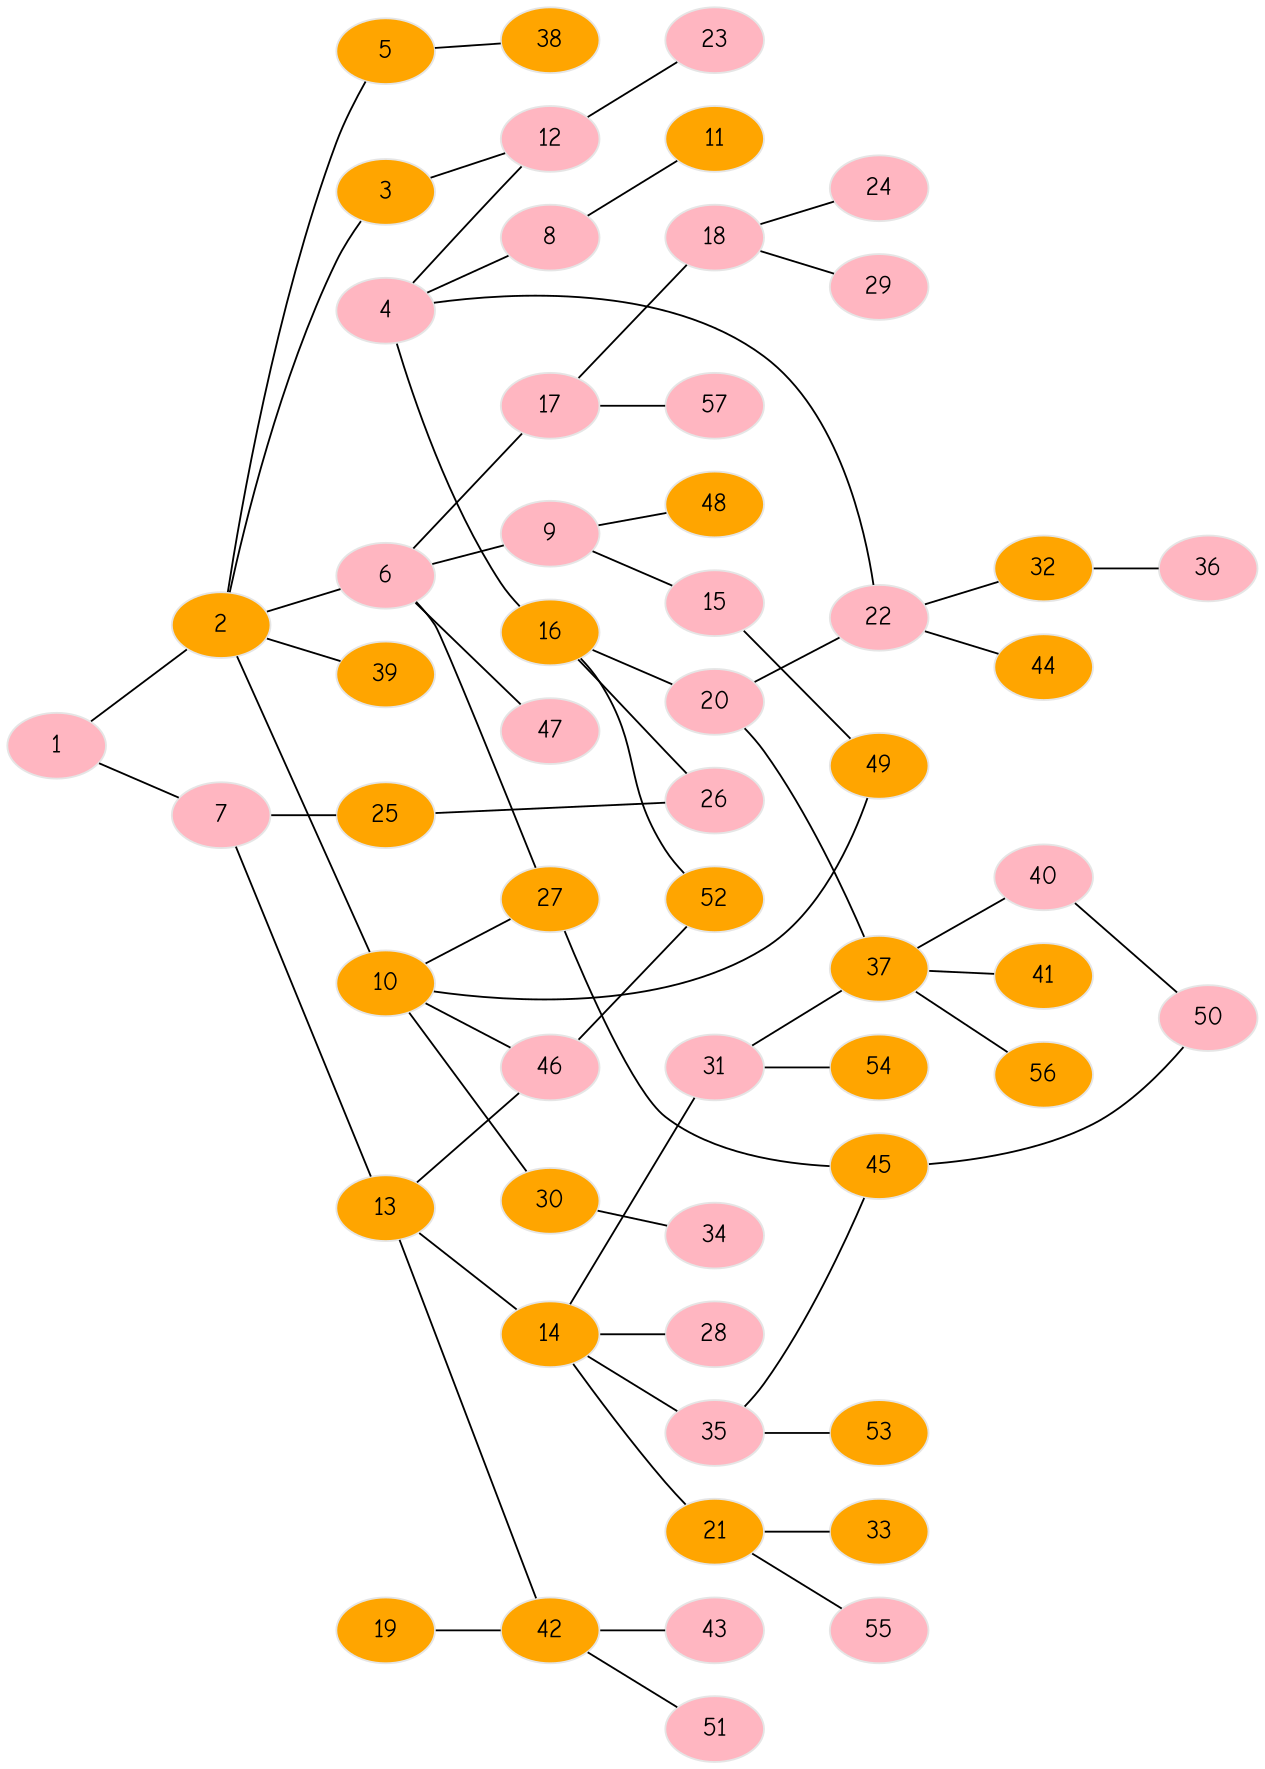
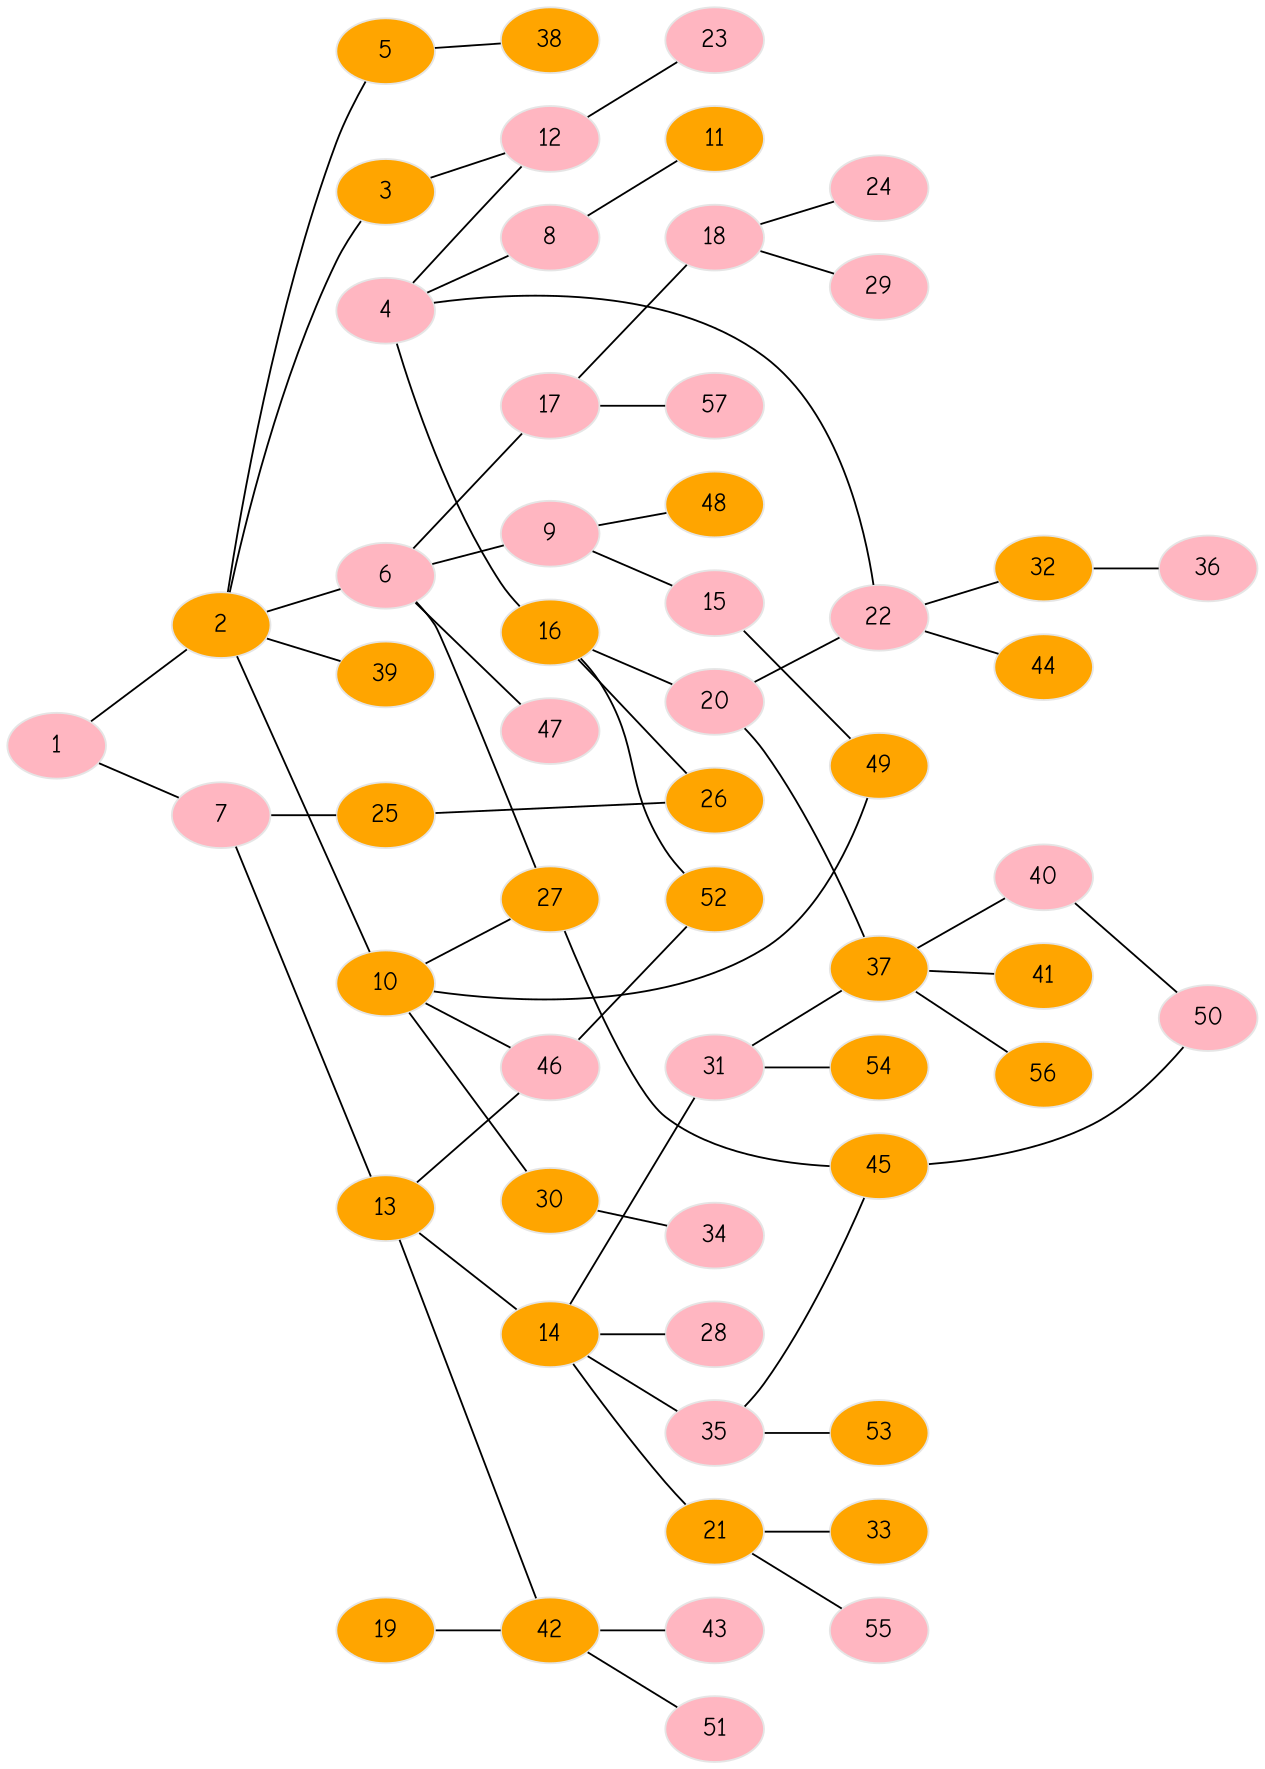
node "26": fillcolor lightpink -> orange
